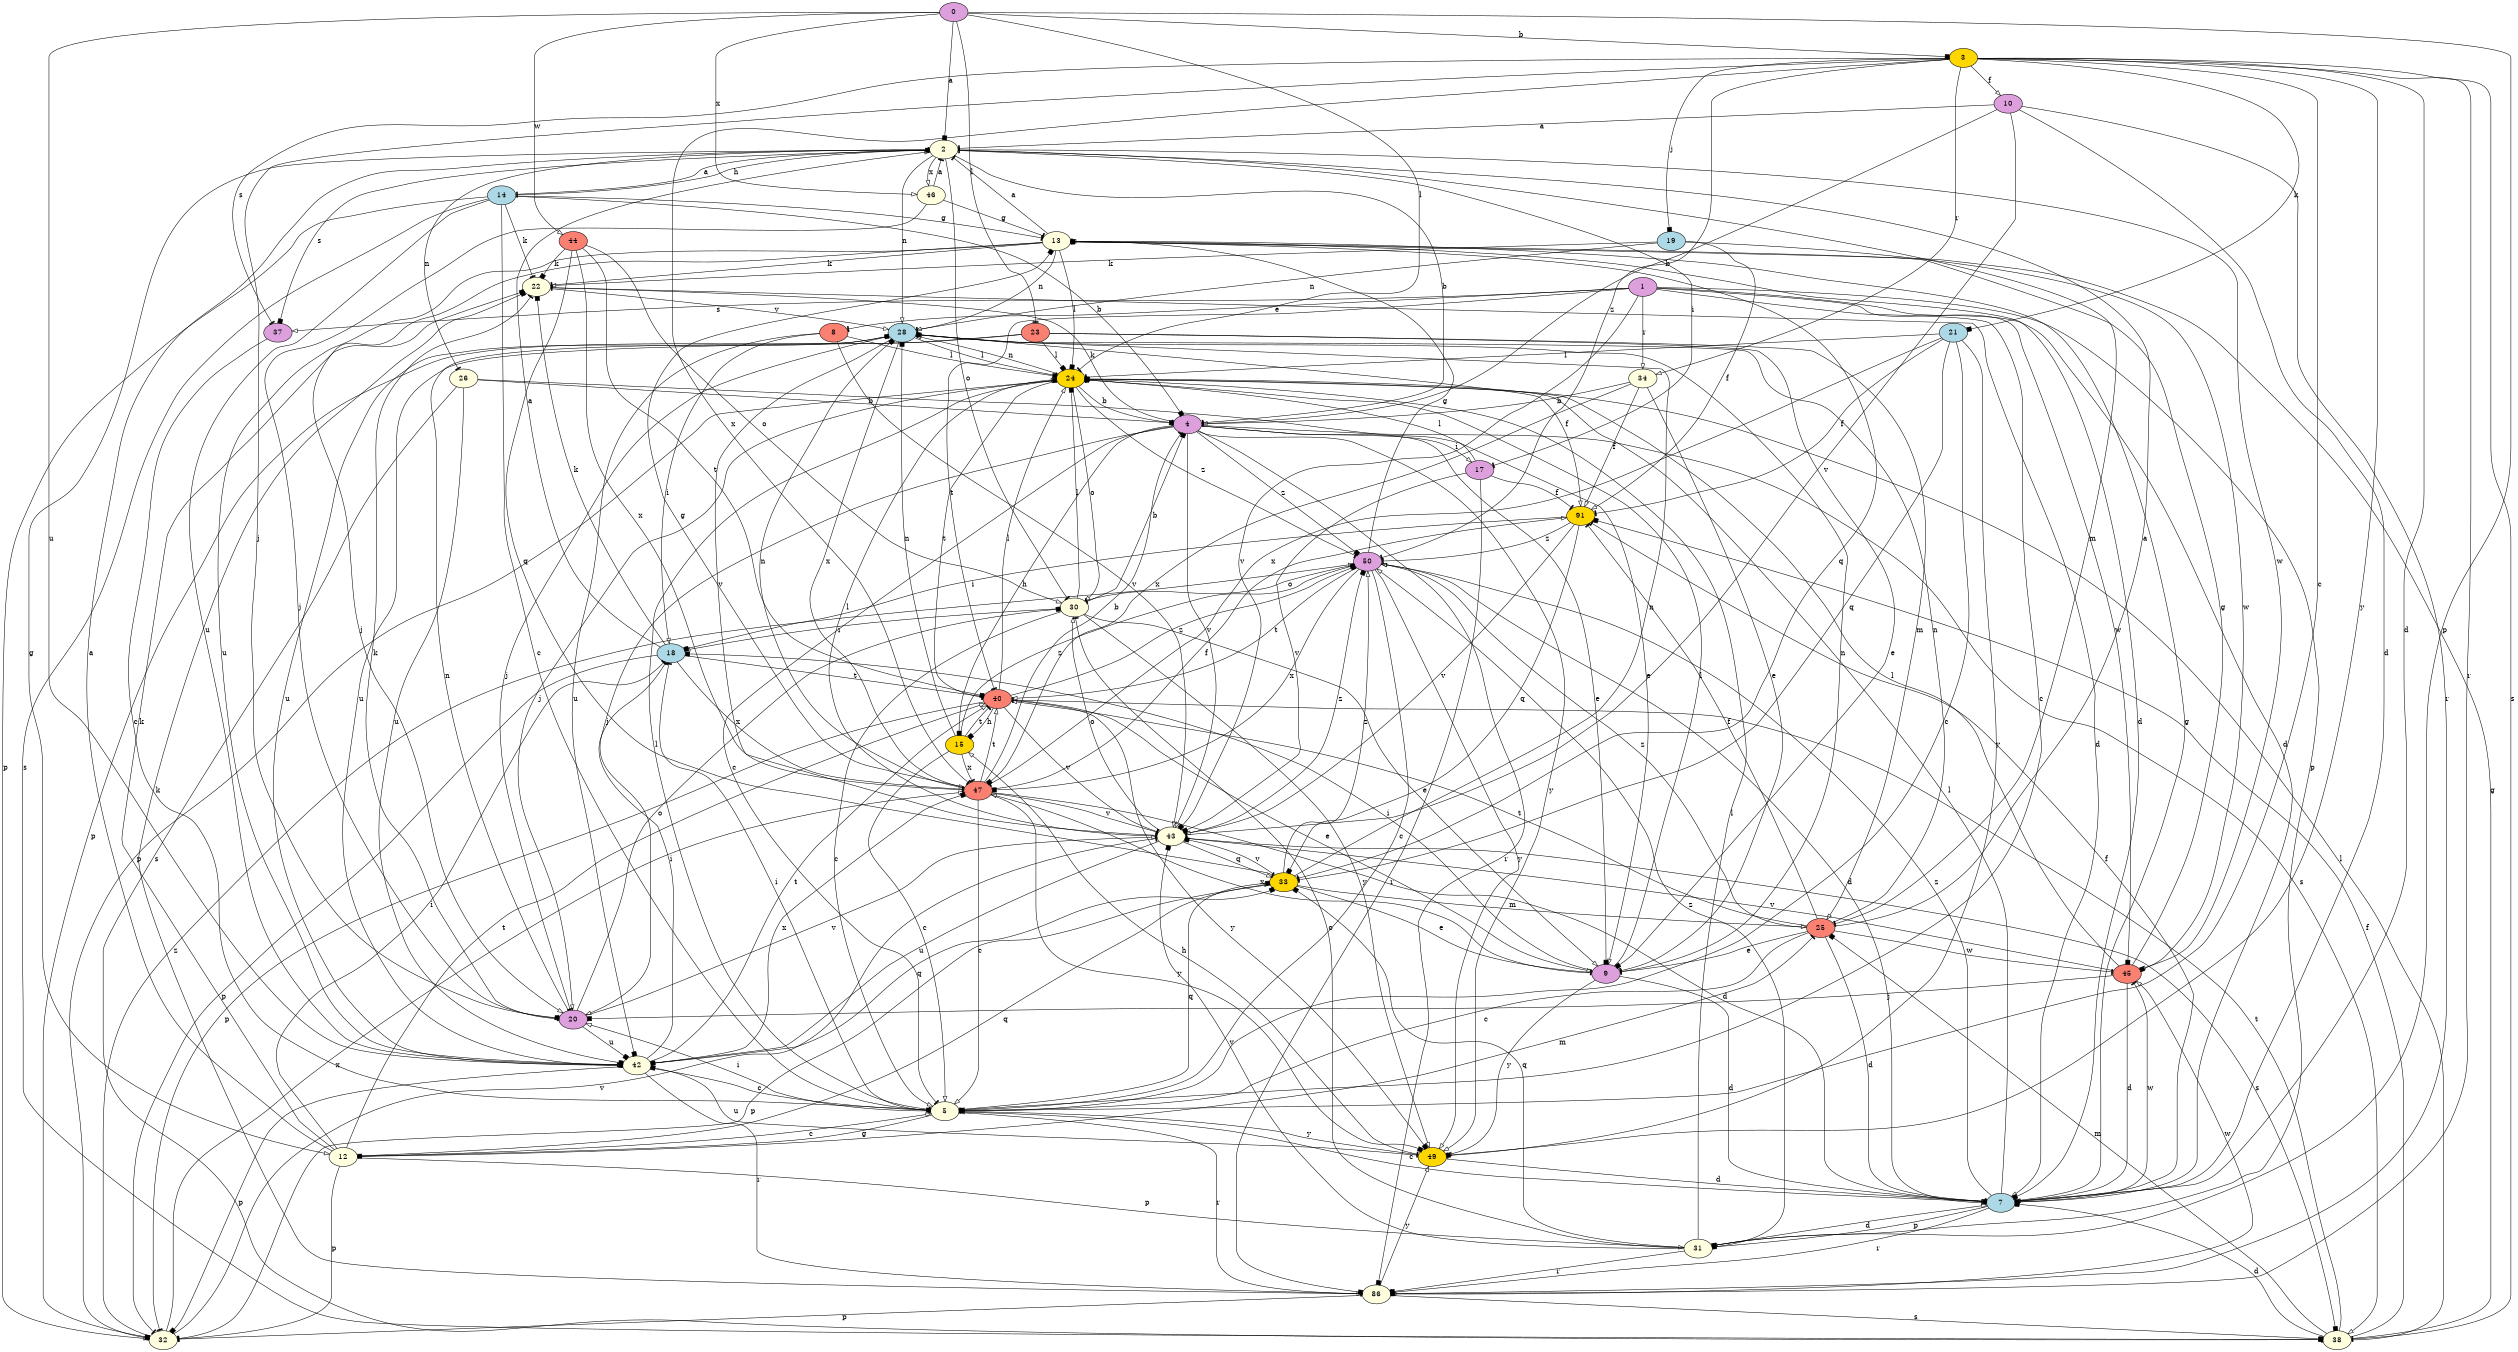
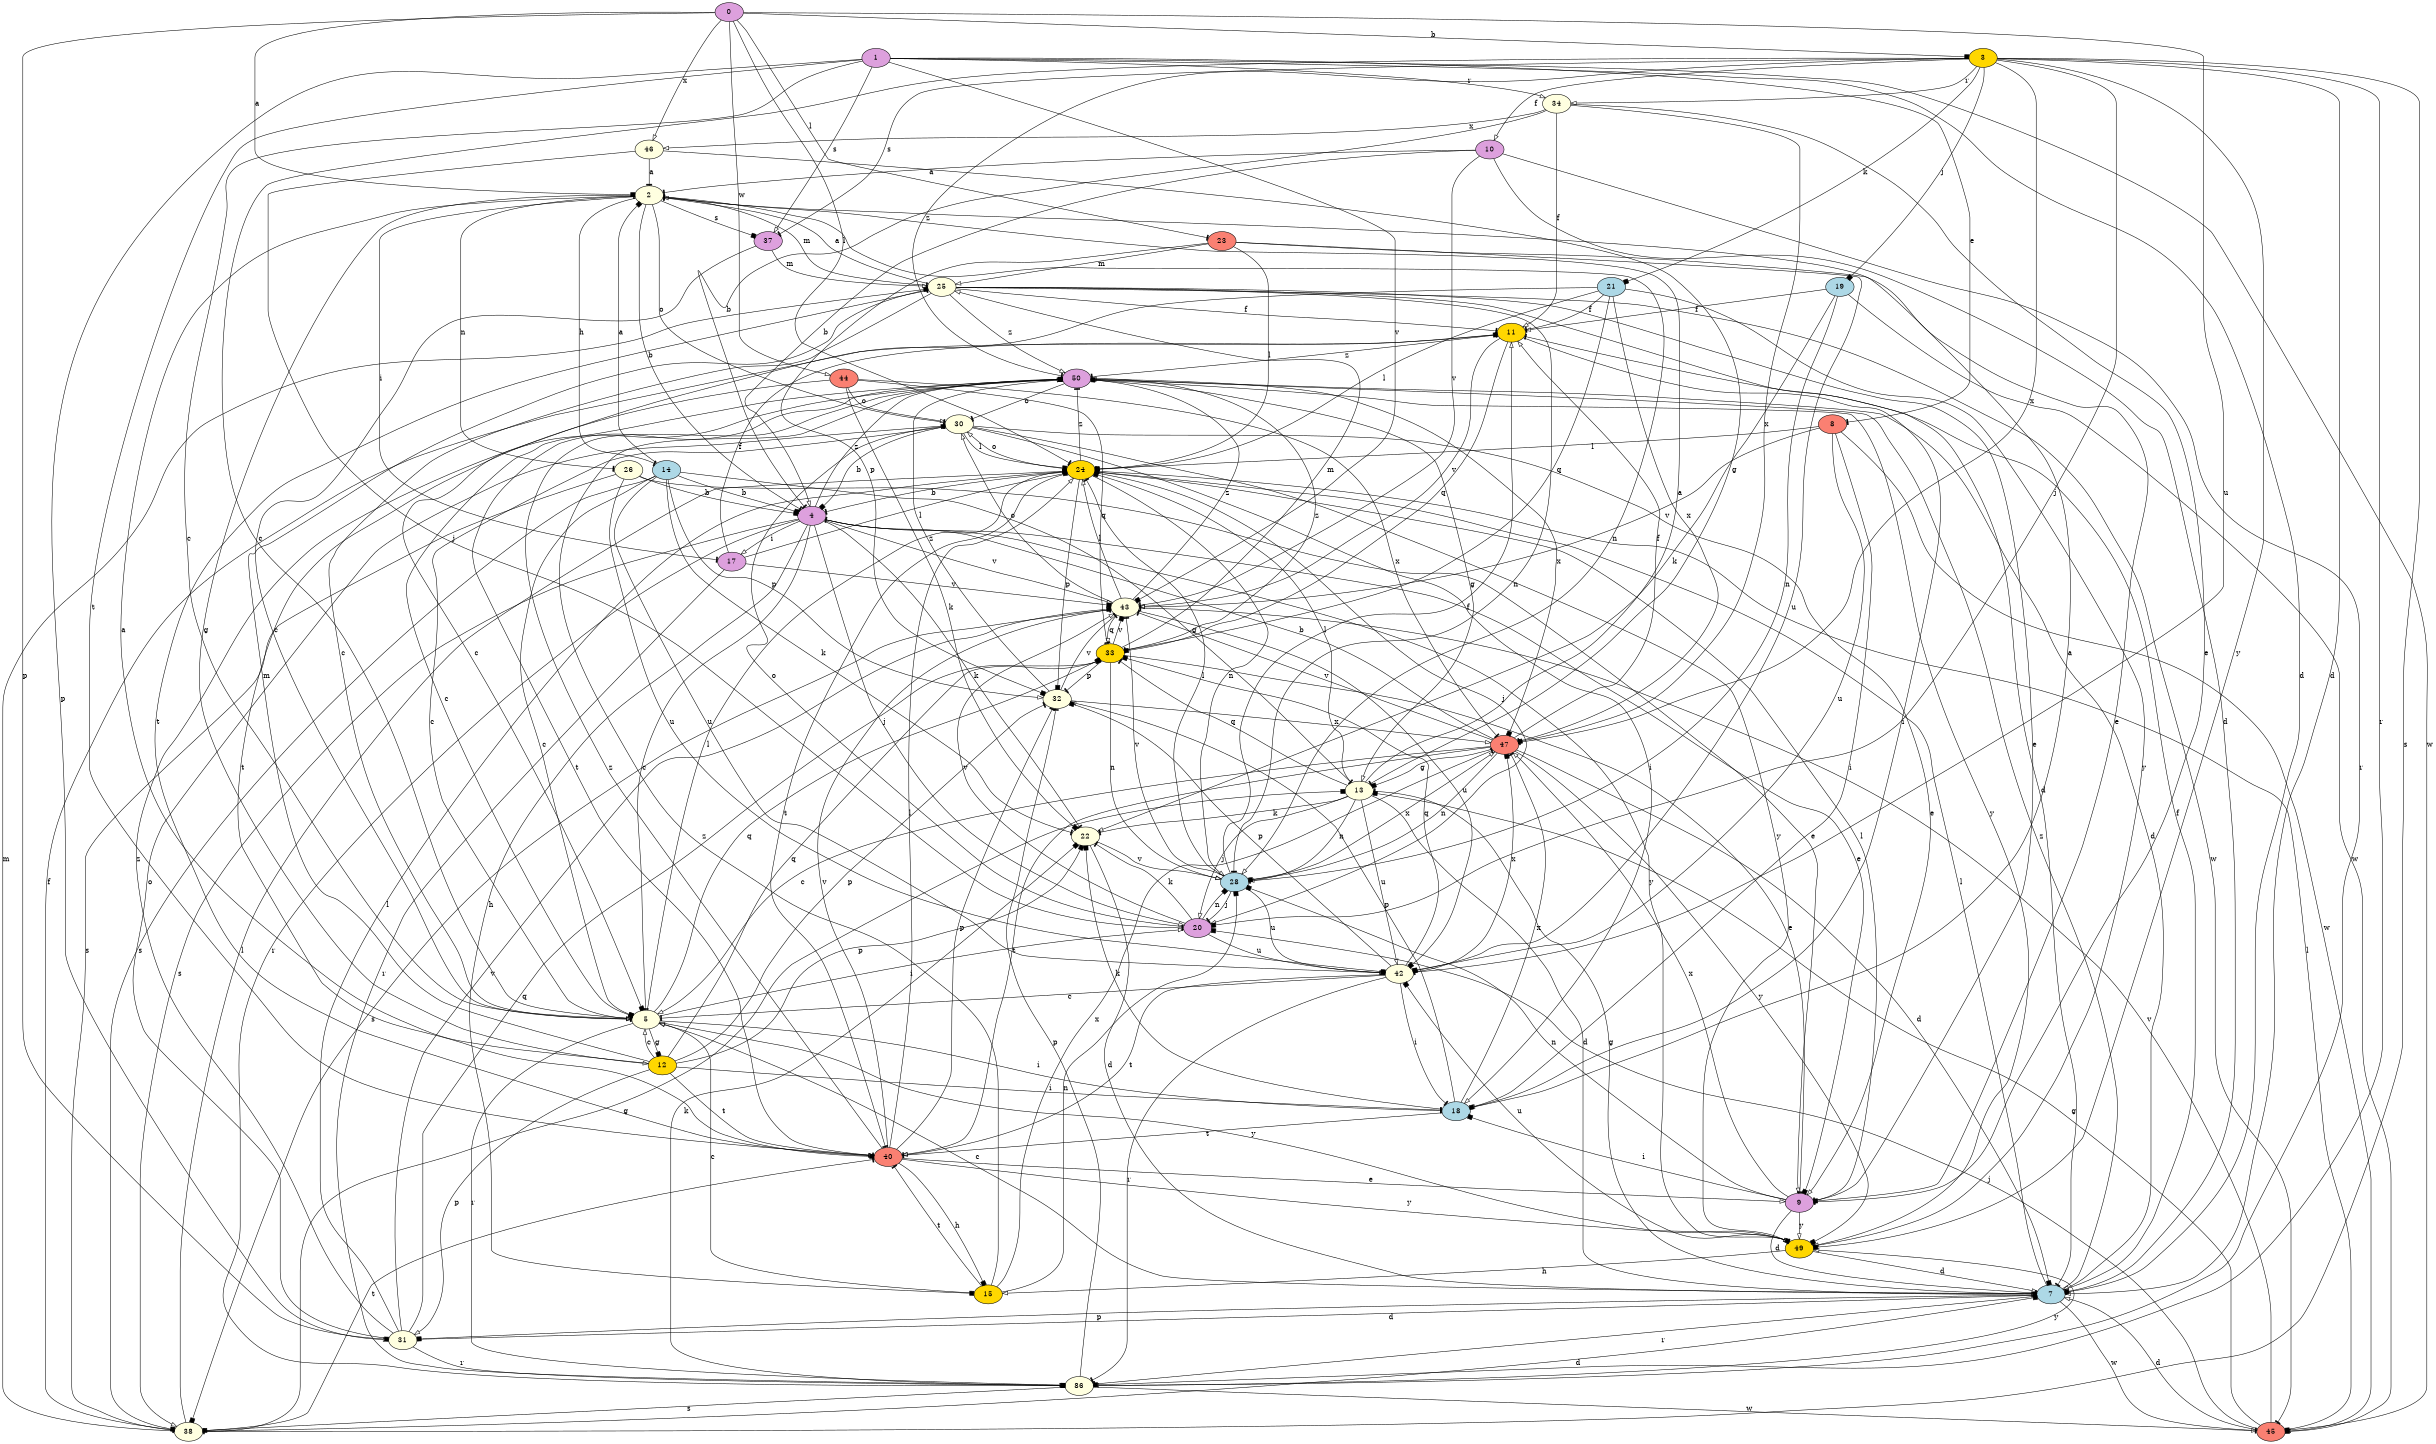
edge "2" -> "46": now "34" -> "46"
edge "2" -> "45": now "8" -> "45"
edge "37" -> "25": added, label "m"
node "91": label "91" -> "11"
edge "12" -> "22": label "k" -> "p"
edge "18" -> "32": arrowhead tee -> onormal
node "25": fillcolor salmon -> lightyellow
node "12": fillcolor lightyellow -> gold
